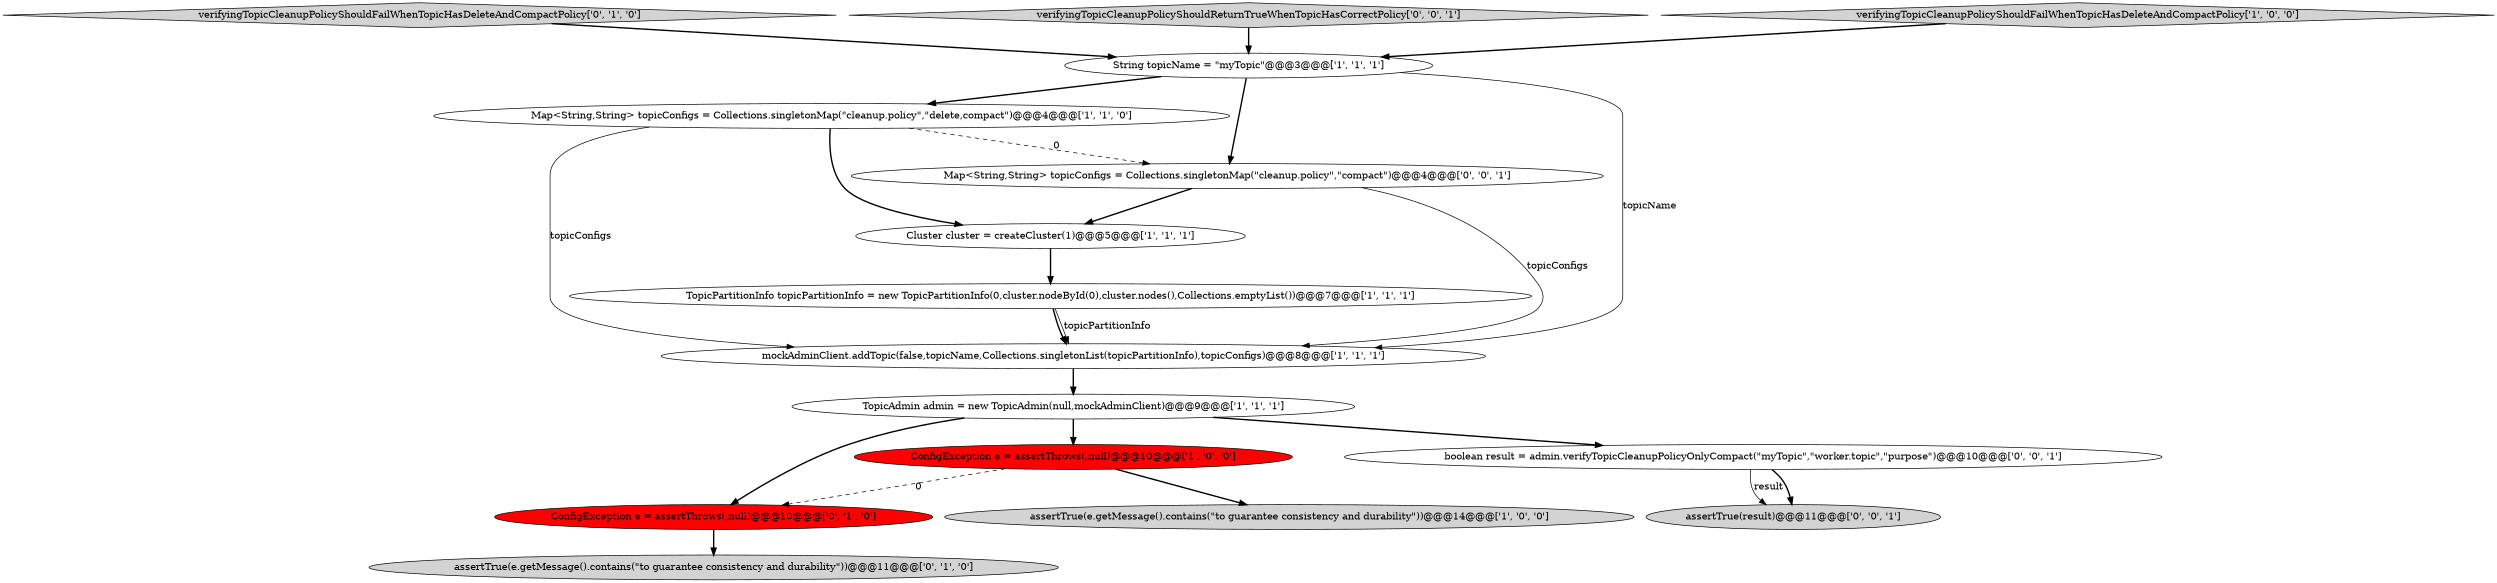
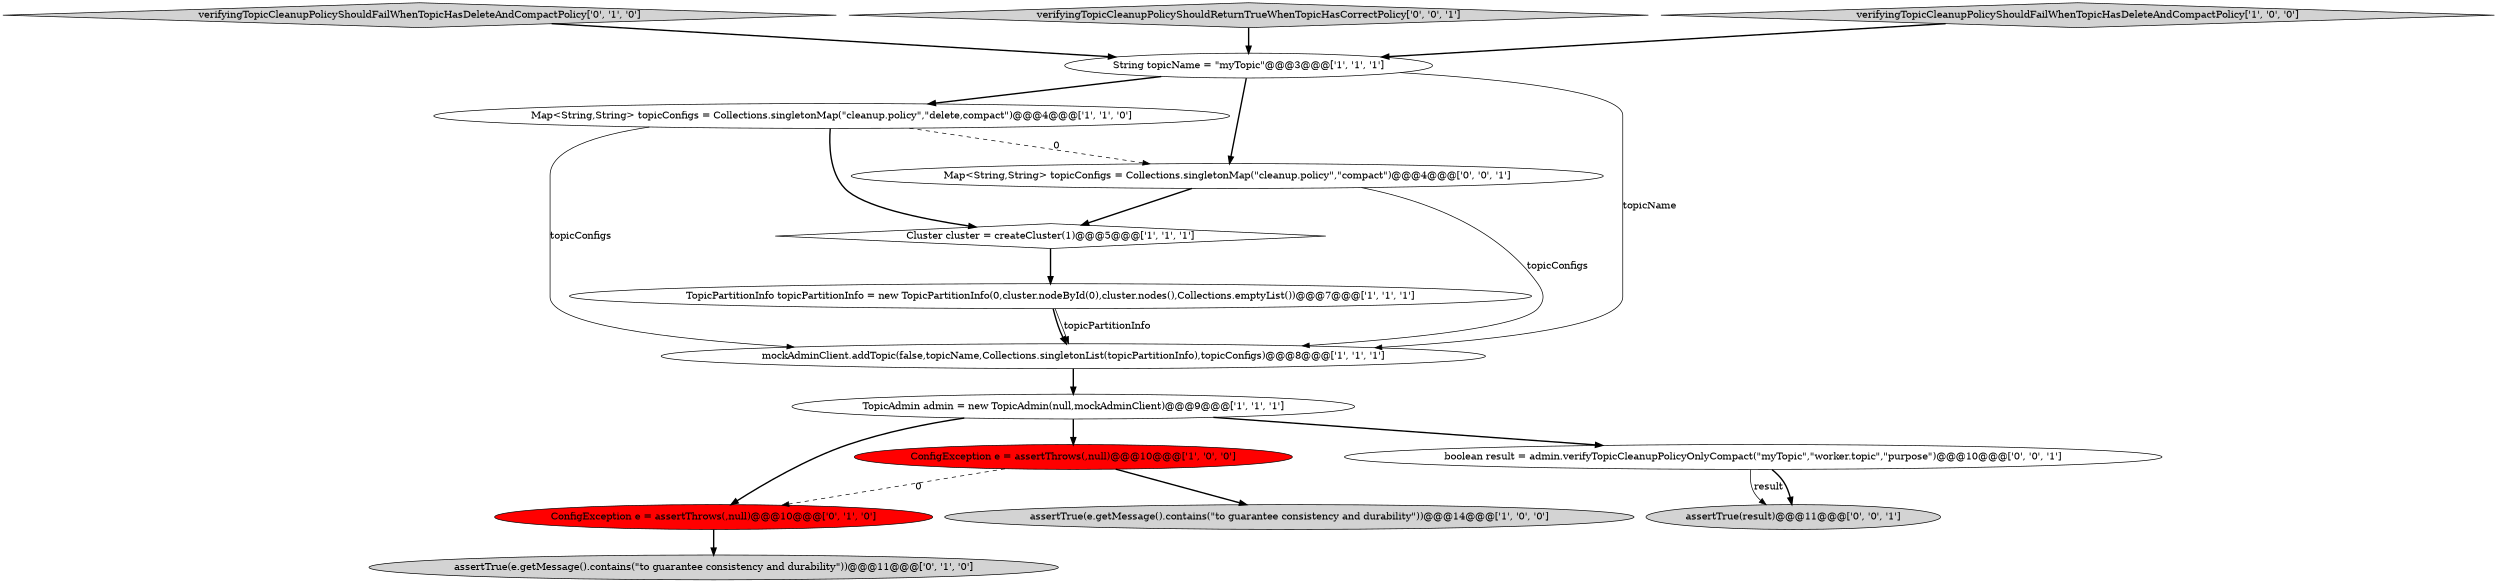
node "Cluster cluster = createCluster(1)@@@5@@@['1', '1', '1']": shape ellipse -> diamond
